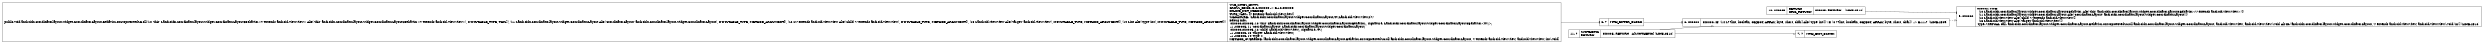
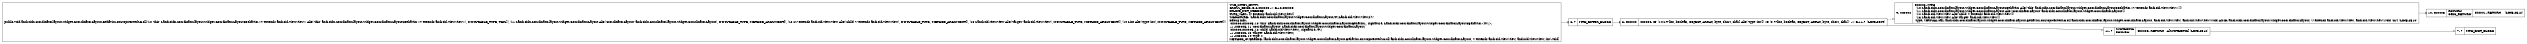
node "10: 0x0005": text "0x0005: RETURN    (LINE:2512)" -> "0x0001: RETURN    (LINE:2512)"
edge "10: 0x0005" -> "9: 0x0002": reversed
edge "11: ?" -> "8: 0x0000": reversed
